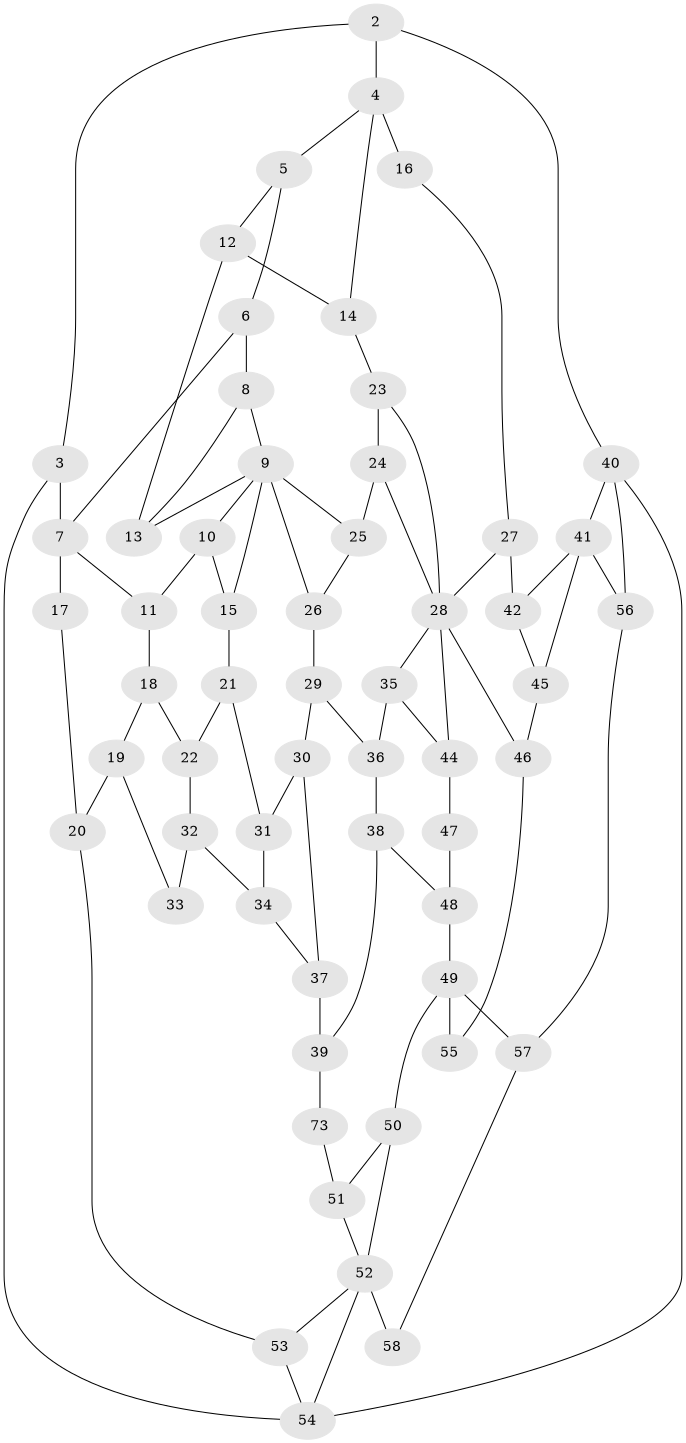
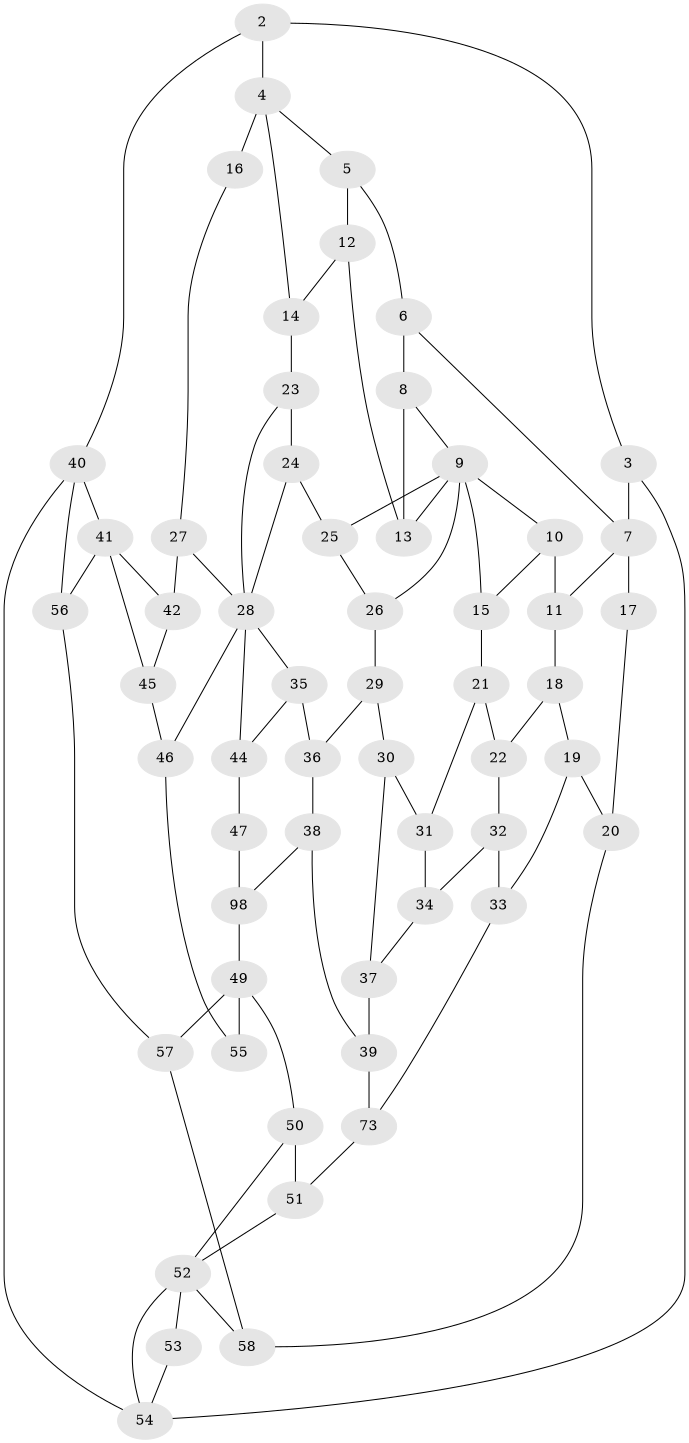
node "48": label "48" -> "98"
edge "33" -- "73": added
edge "20" -- "53": now "20" -- "58"
